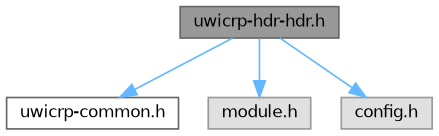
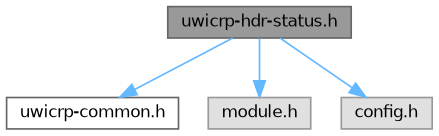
node "uwicrp-hdr-hdr.h": label "uwicrp-hdr-hdr.h" -> "uwicrp-hdr-status.h"
